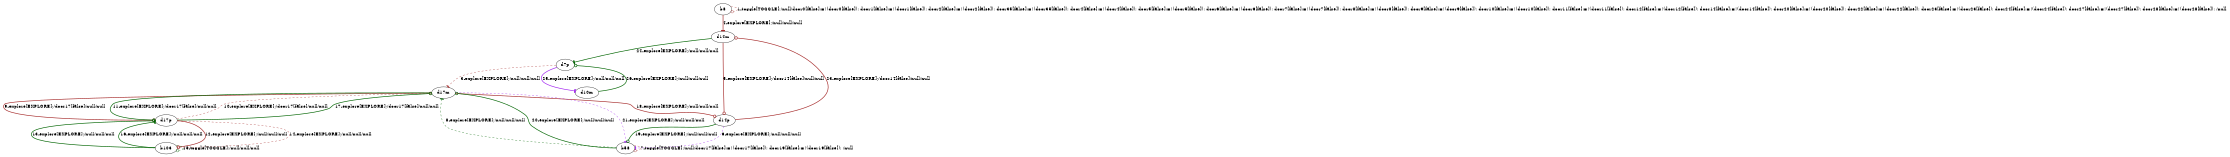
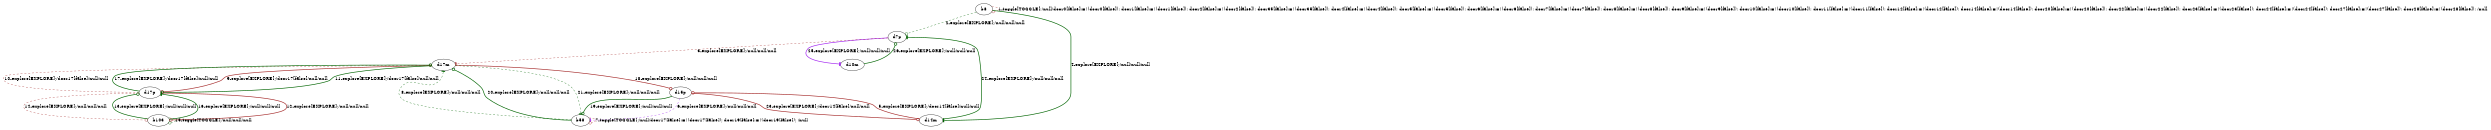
edge "b8" -> "d14m": color brown -> darkgreen
edge "b8" -> "d7p": added, label "2-explore[EXPLORE];/null/null/null"
edge "d17m" -> "b58": color purple -> darkgreen
node "d14p": label "d14p" -> "d15p"
